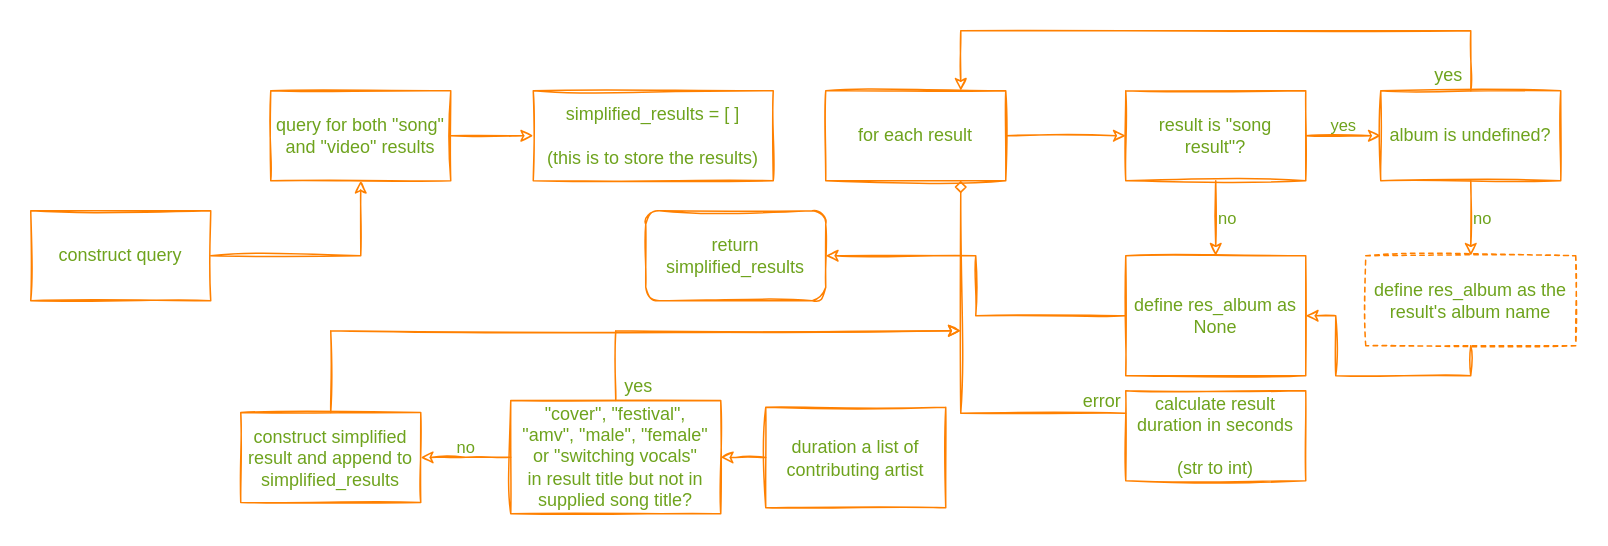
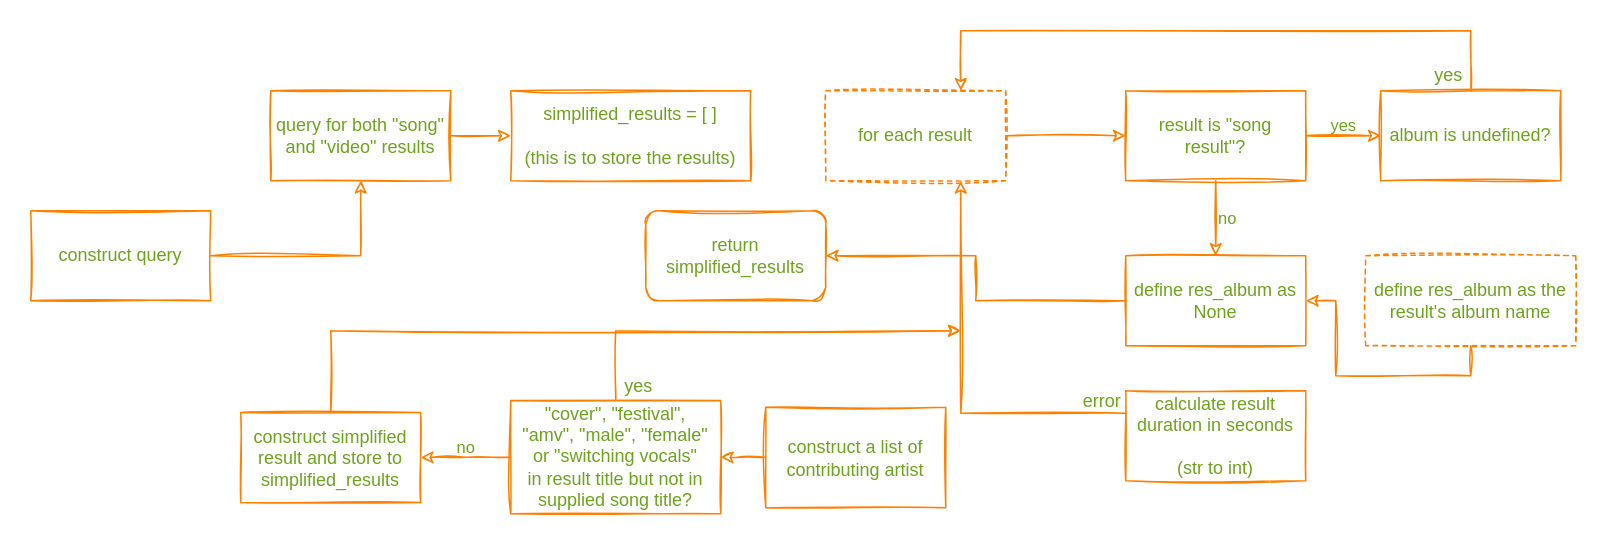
node "simplified_results = [ ] (this is to store the results)": moved (653, 136) -> (631, 136)
node "for each result": style solid -> dashed
edge "calculate result duration in seconds (str to int)" -> "for each result": arrowhead diamond -> classic
edge "album is undefined?" -> "define res_album as the result's album name": removed, label "no"
node "define res_album as None": size 180x120 -> 180x90
node "construct simplified result and append to simplified_results": label "construct simplified result and append to simplified_results" -> "construct simplified result and store to simplified_results"
node "duration a list of contributing artist": label "duration a list of contributing artist" -> "construct a list of contributing artist"
